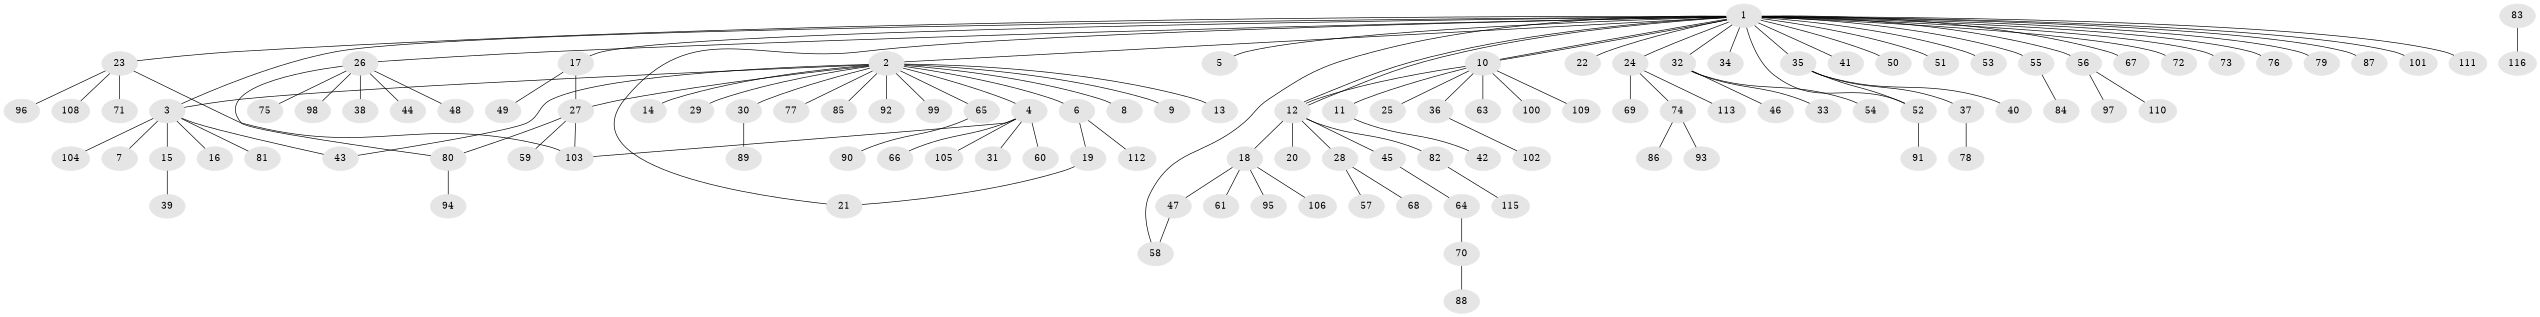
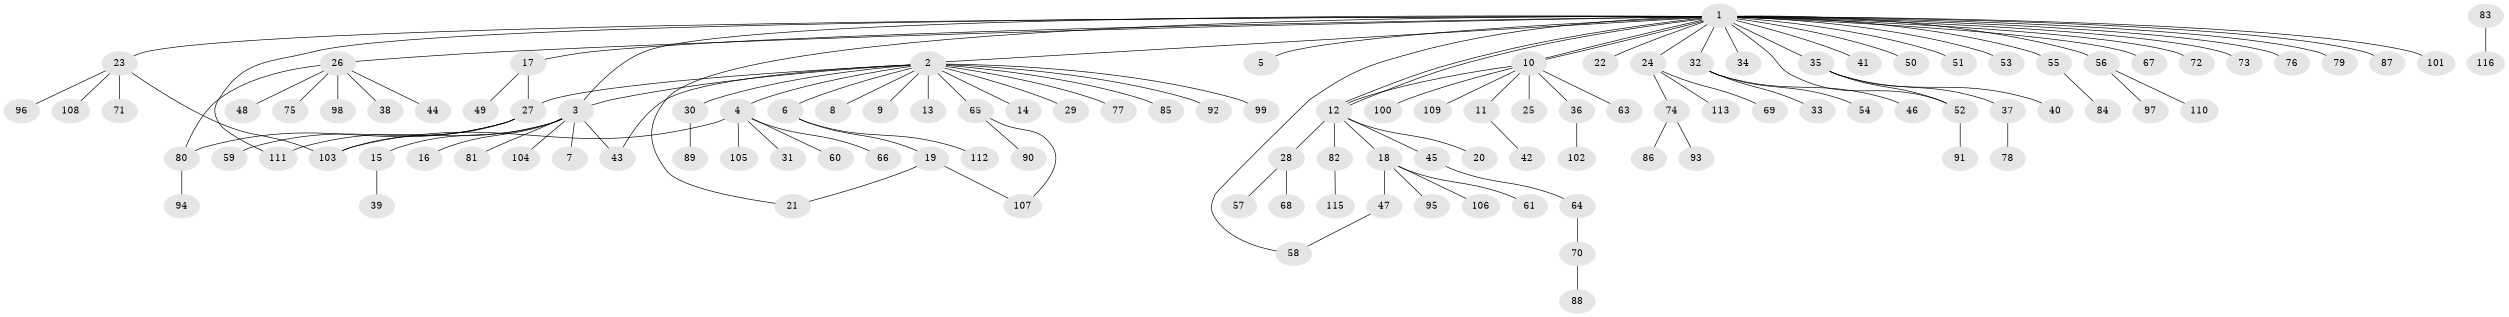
edge "3" -- "111": added
node "107": added
